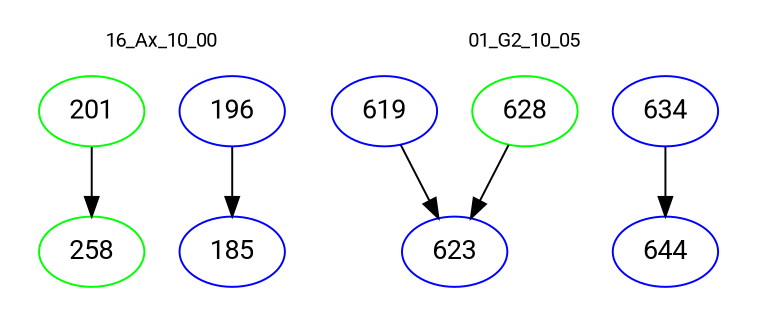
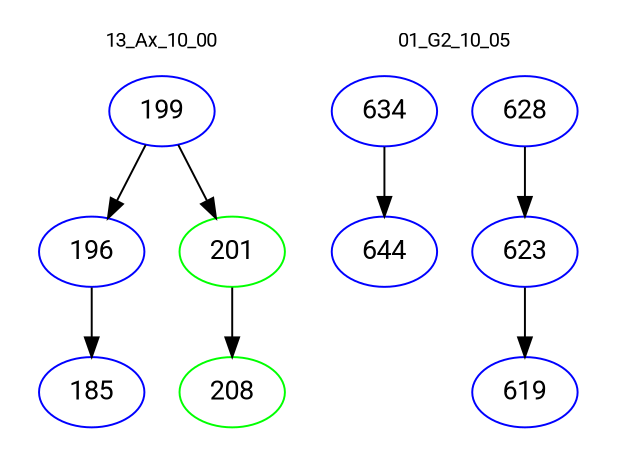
cluster "16_Ax_10_00": label "16_Ax_10_00" -> "13_Ax_10_00"
node "199": added
node "628": color green -> blue
edge "619" -> "623": reversed
node "258": label "258" -> "208"
